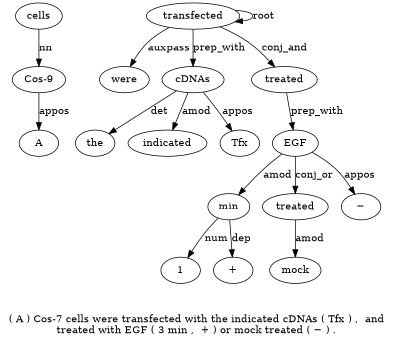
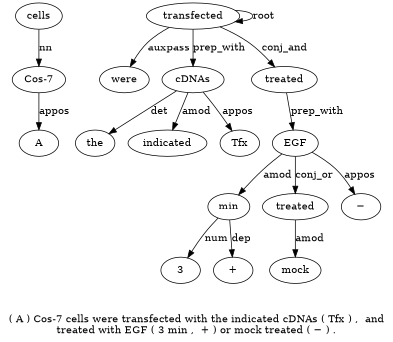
node "Cos-9": label "Cos-9" -> "Cos-7"
node "1": label "1" -> "3"
